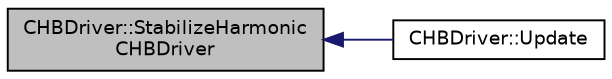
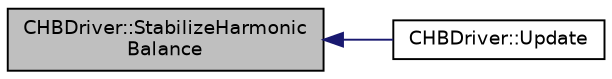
node "CHBDriver::StabilizeHarmonic CHBDriver": label "CHBDriver::StabilizeHarmonic CHBDriver" -> "CHBDriver::StabilizeHarmonic Balance"
